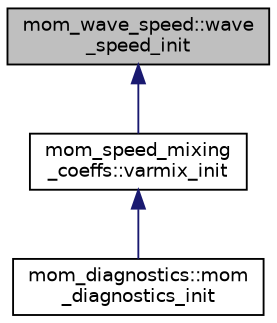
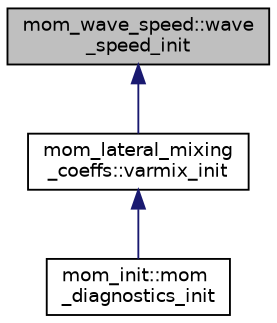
node "mom_speed_mixing _coeffs::varmix_init": label "mom_speed_mixing _coeffs::varmix_init" -> "mom_lateral_mixing _coeffs::varmix_init"
node "mom_diagnostics::mom _diagnostics_init": label "mom_diagnostics::mom _diagnostics_init" -> "mom_init::mom _diagnostics_init"
